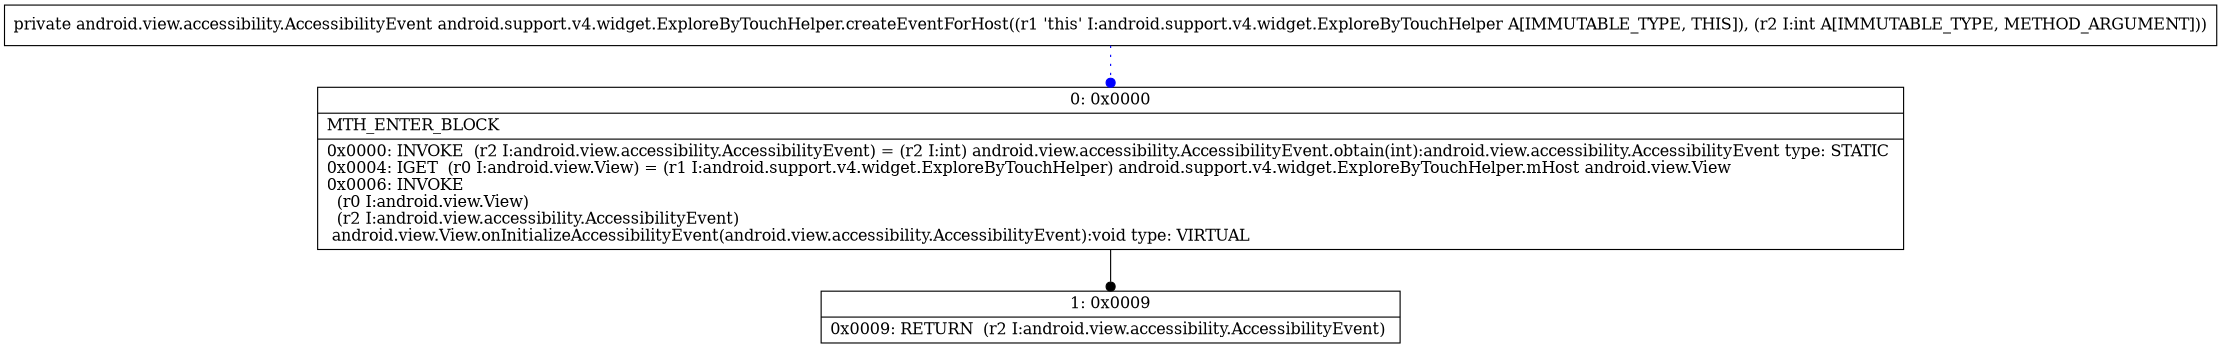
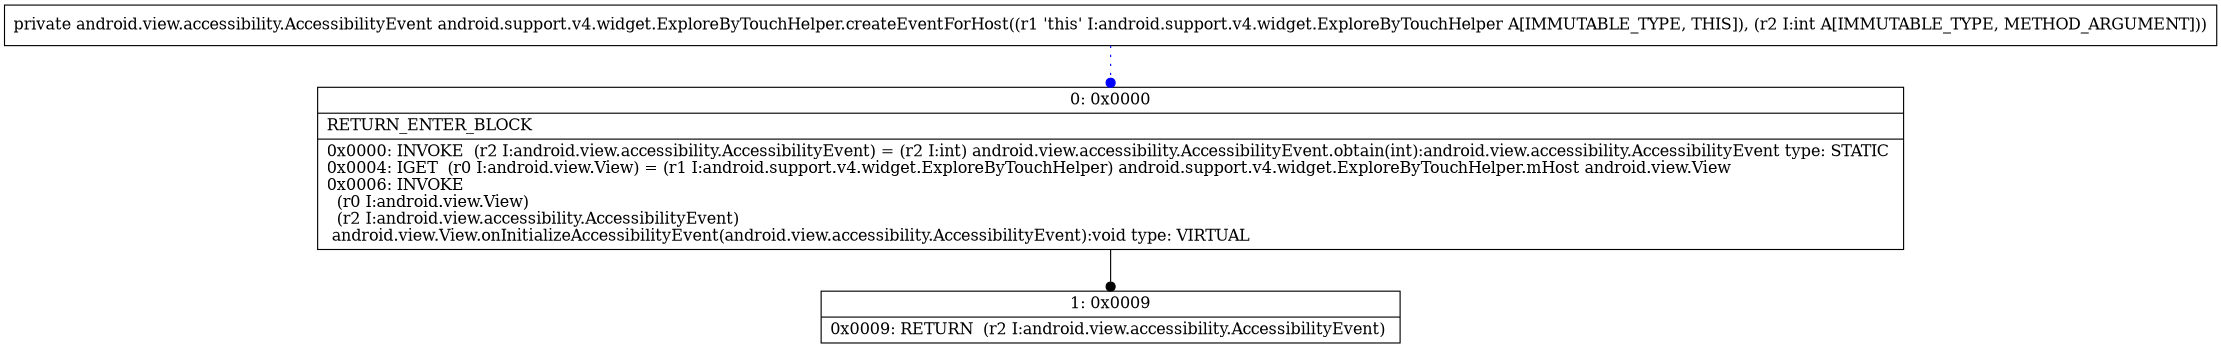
node "0: 0x0000": text "MTH_ENTER_BLOCK" -> "RETURN_ENTER_BLOCK"
